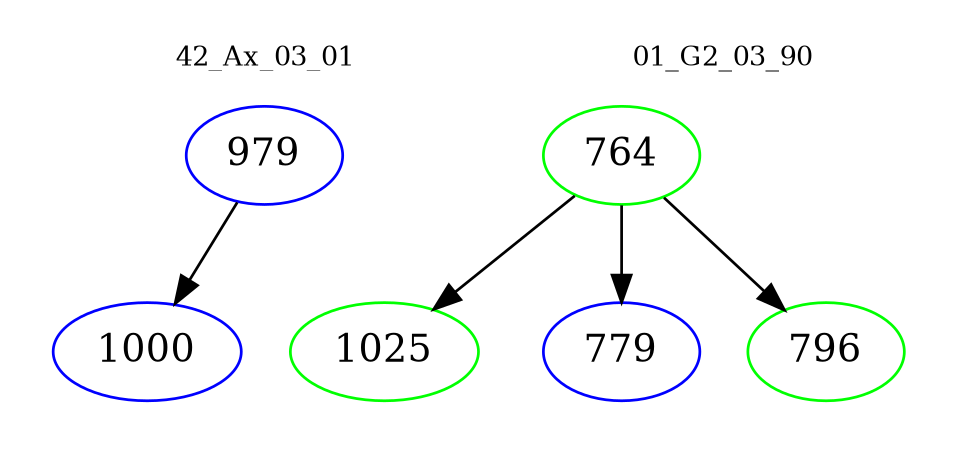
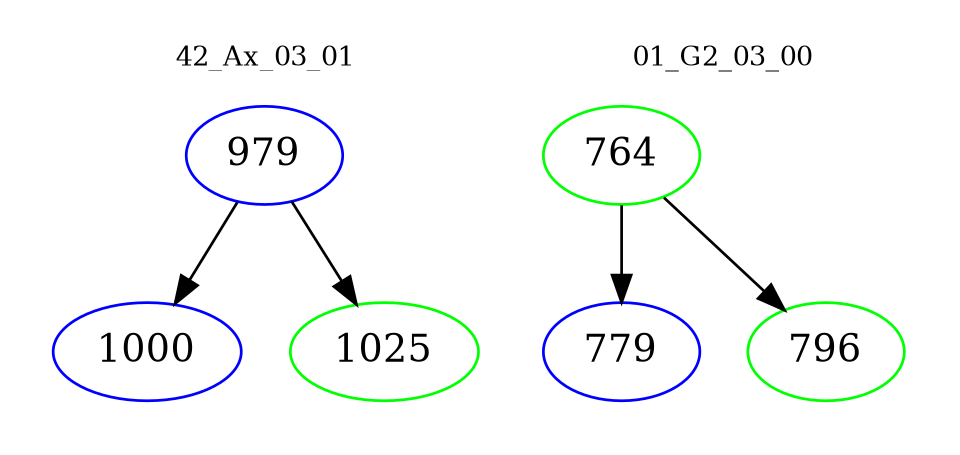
cluster "01_G2_03_90": label "01_G2_03_90" -> "01_G2_03_00"
edge "764" -> "1025": now "979" -> "1025"
